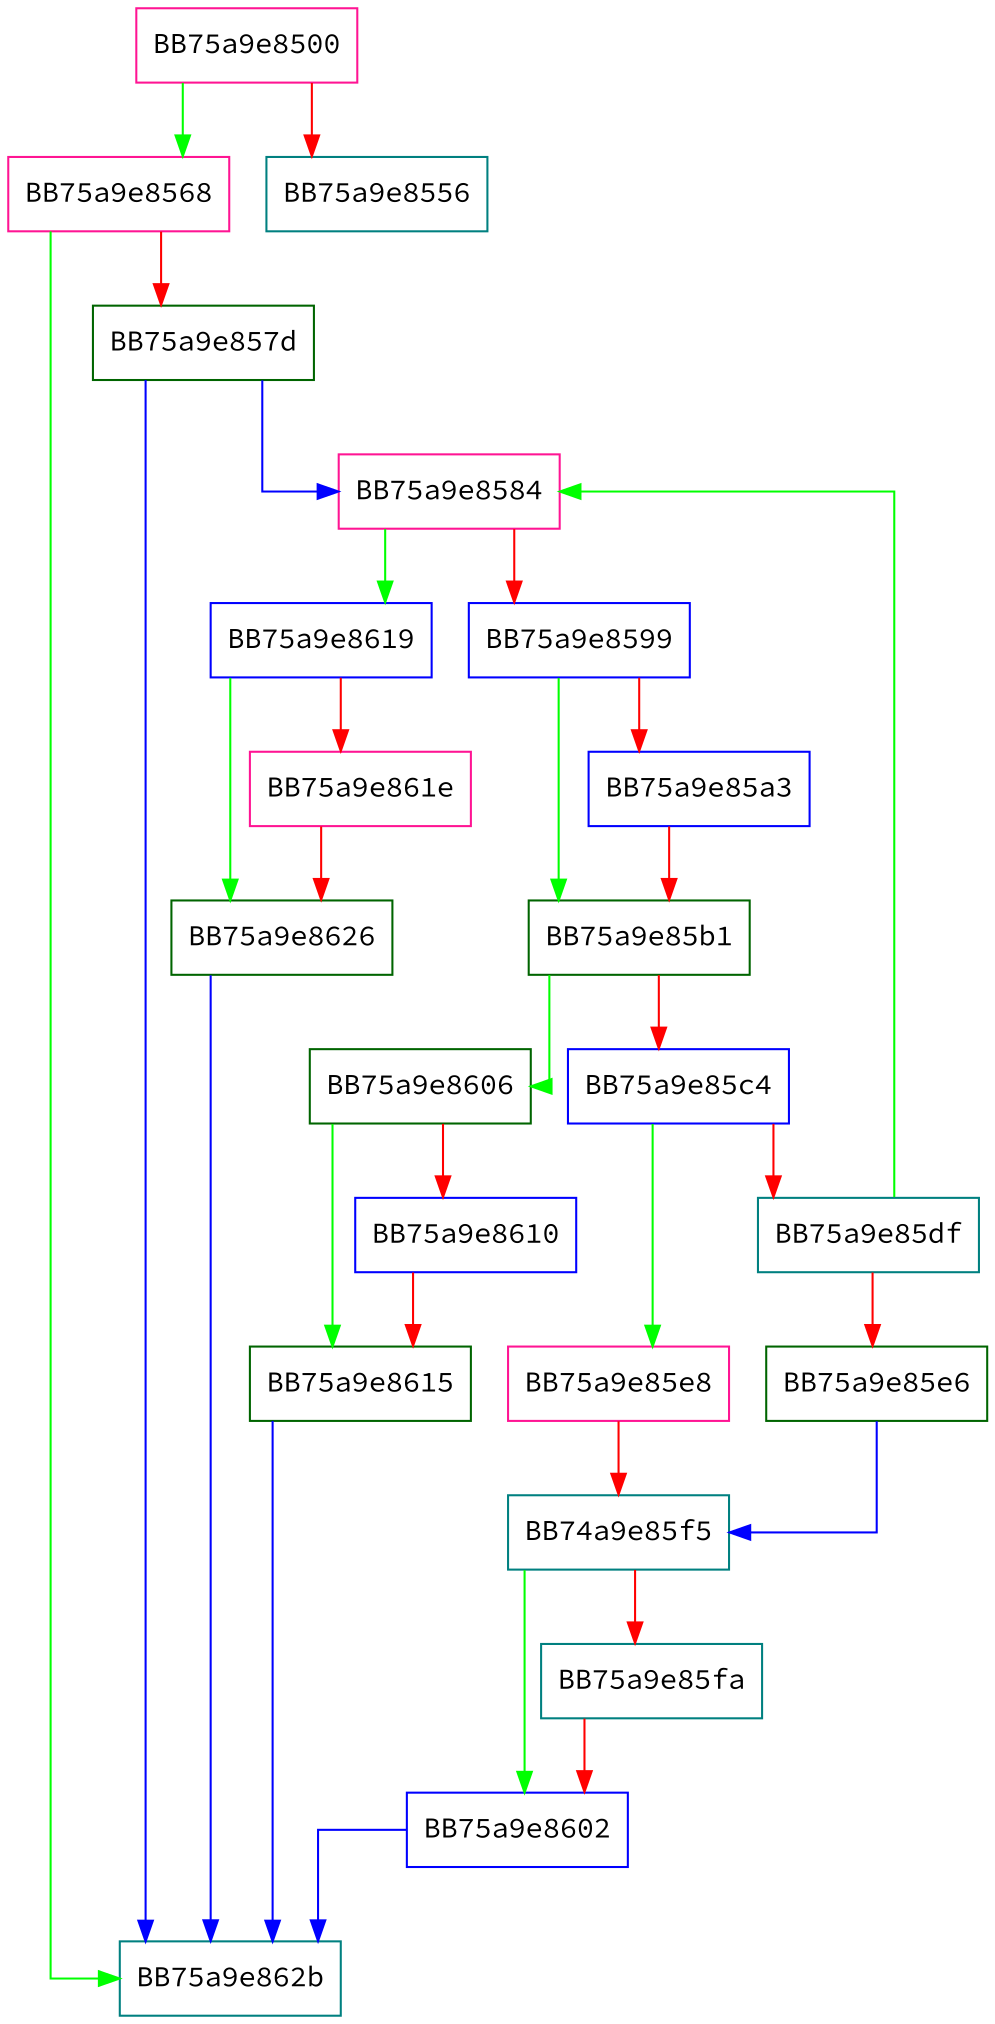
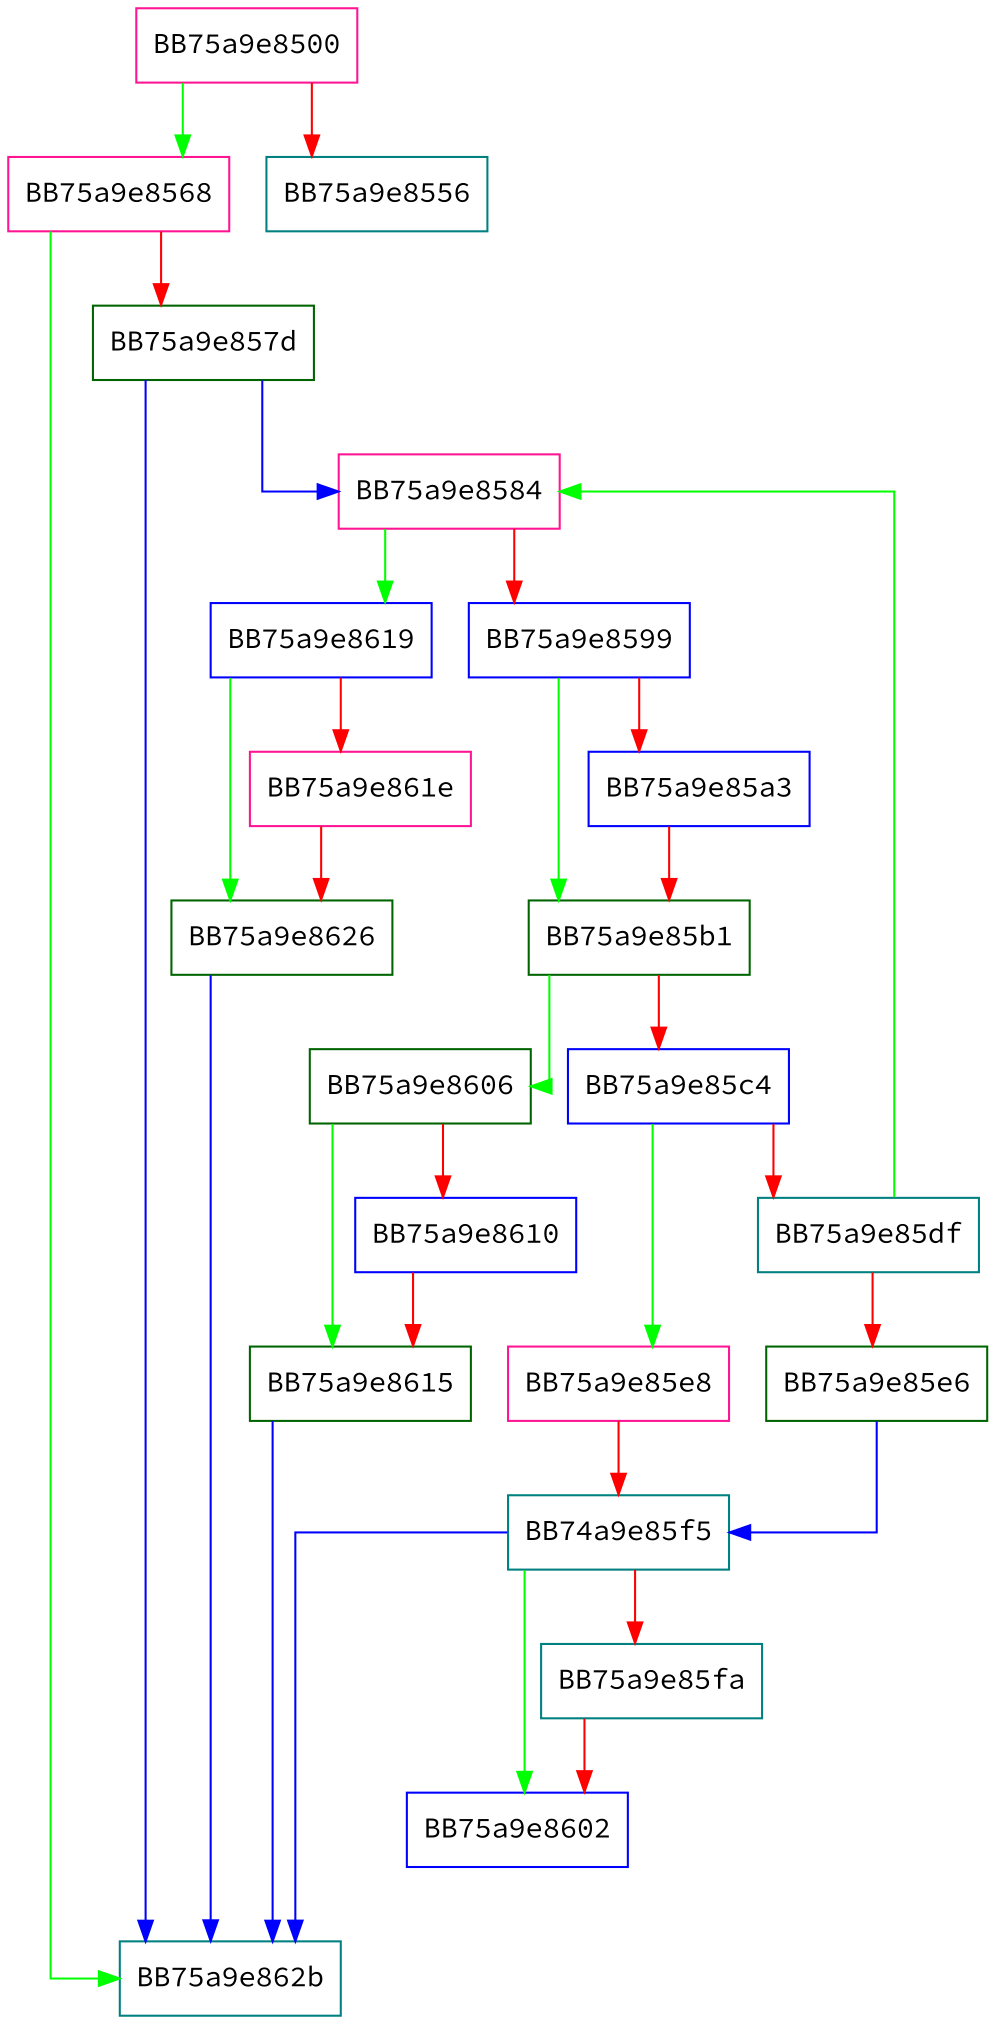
edge "BB75a9e8602" -> "BB75a9e862b": now "BB74a9e85f5" -> "BB75a9e862b"
